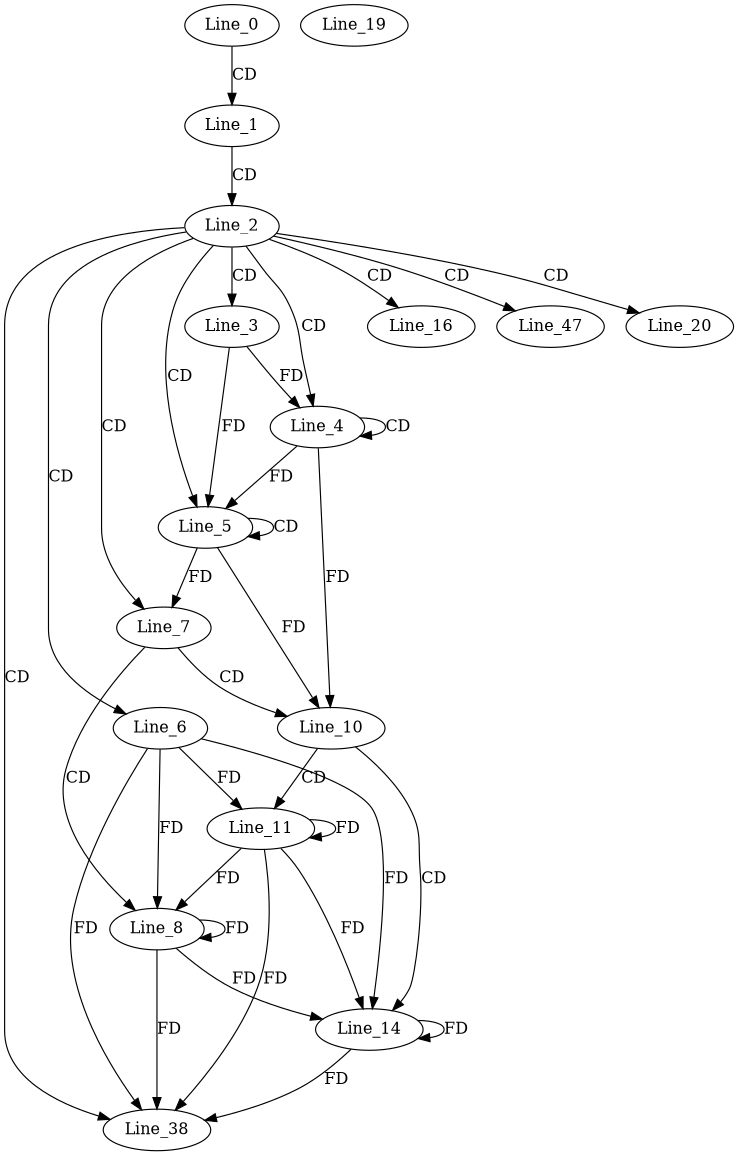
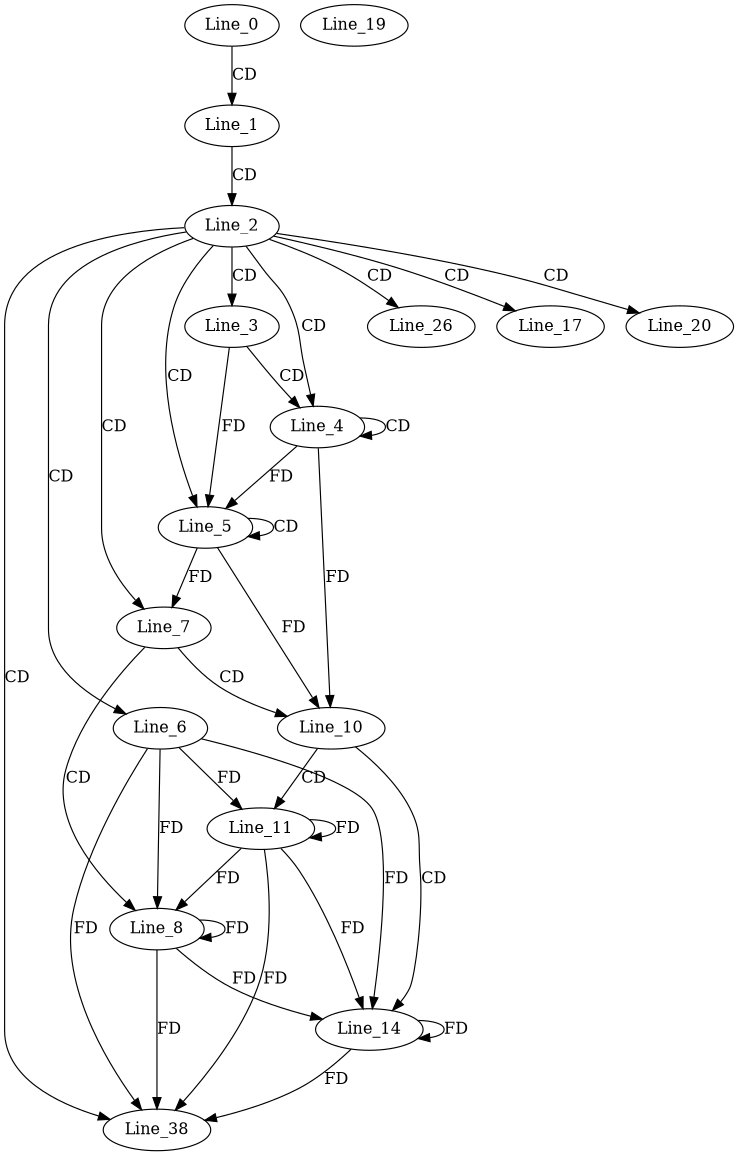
node "Line_16": label "Line_16" -> "Line_26"
node "Line_47": label "Line_47" -> "Line_17"
edge "Line_3" -> "Line_4": label "FD" -> "CD"
